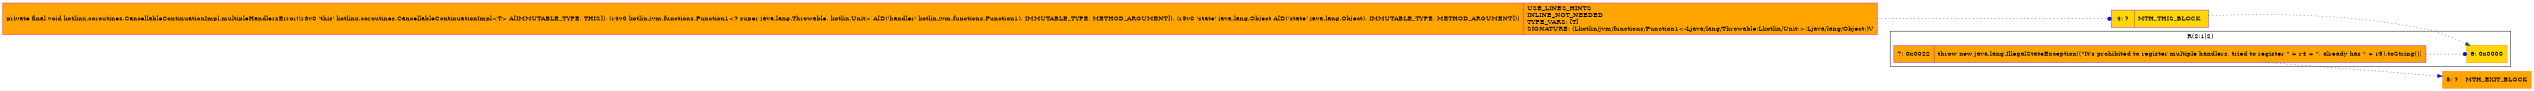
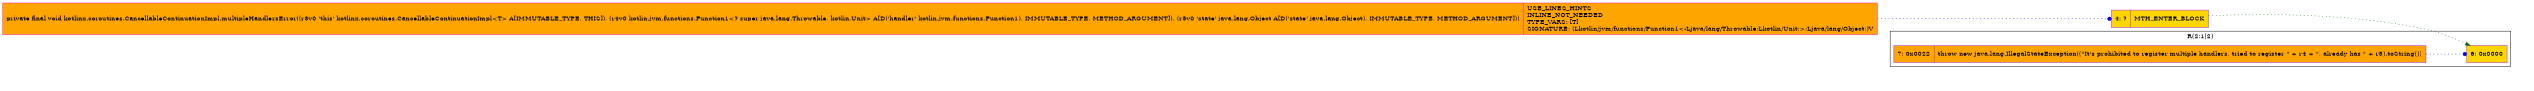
node "4: ?": text "MTH_THIS_BLOCK" -> "MTH_ENTER_BLOCK"
node "6: 0x0000": color darkorange -> purple
node "5: ?": removed
